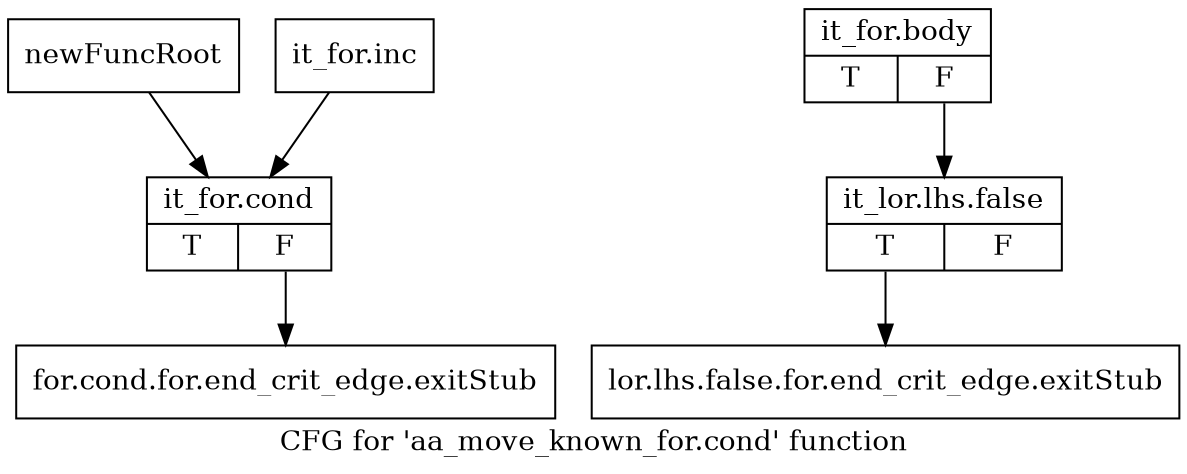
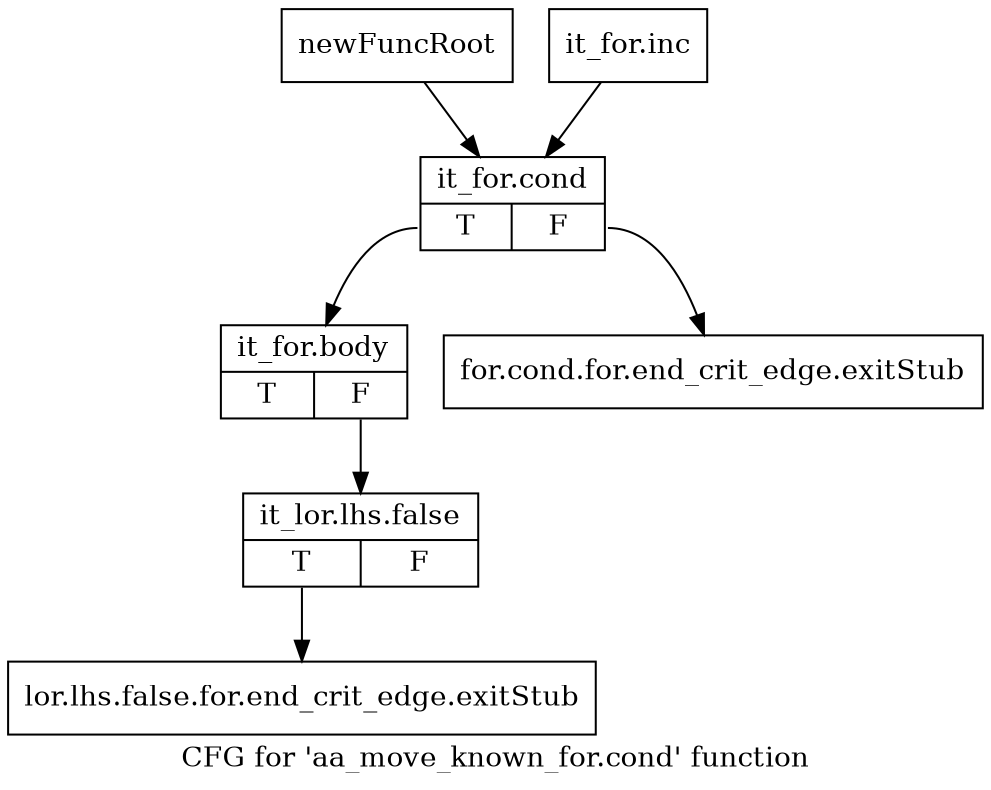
edge "it_for.cond" -> "it_for.body": added
